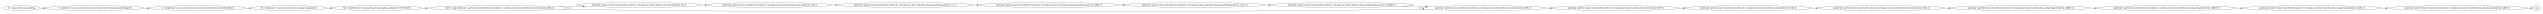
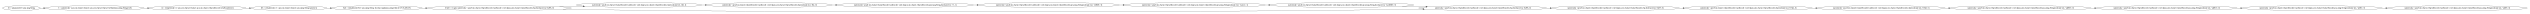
node "return": removed
